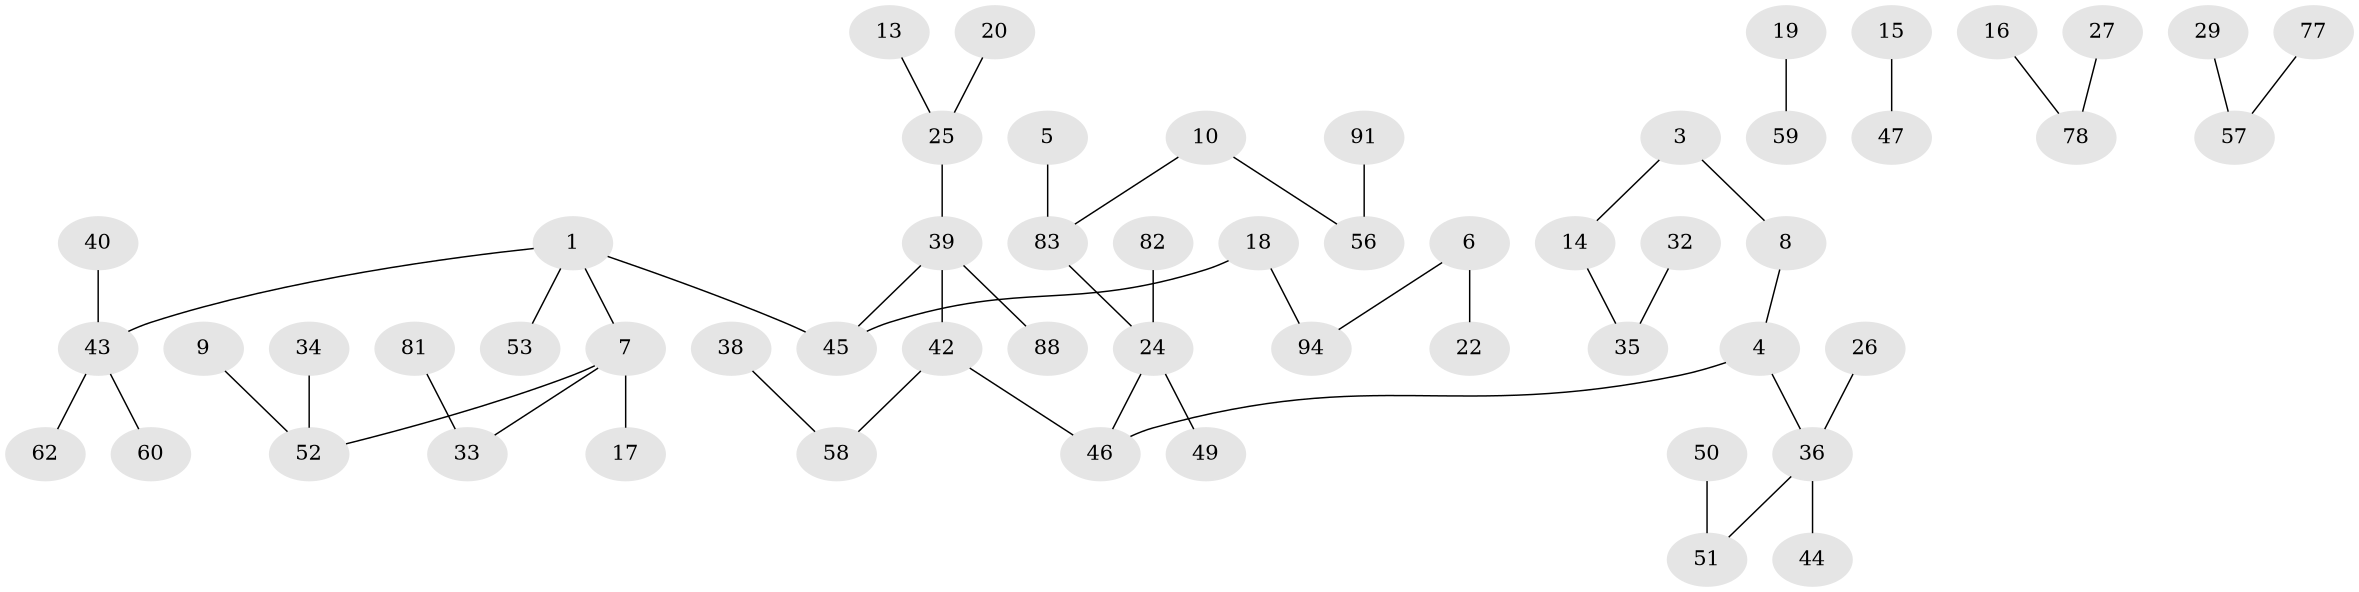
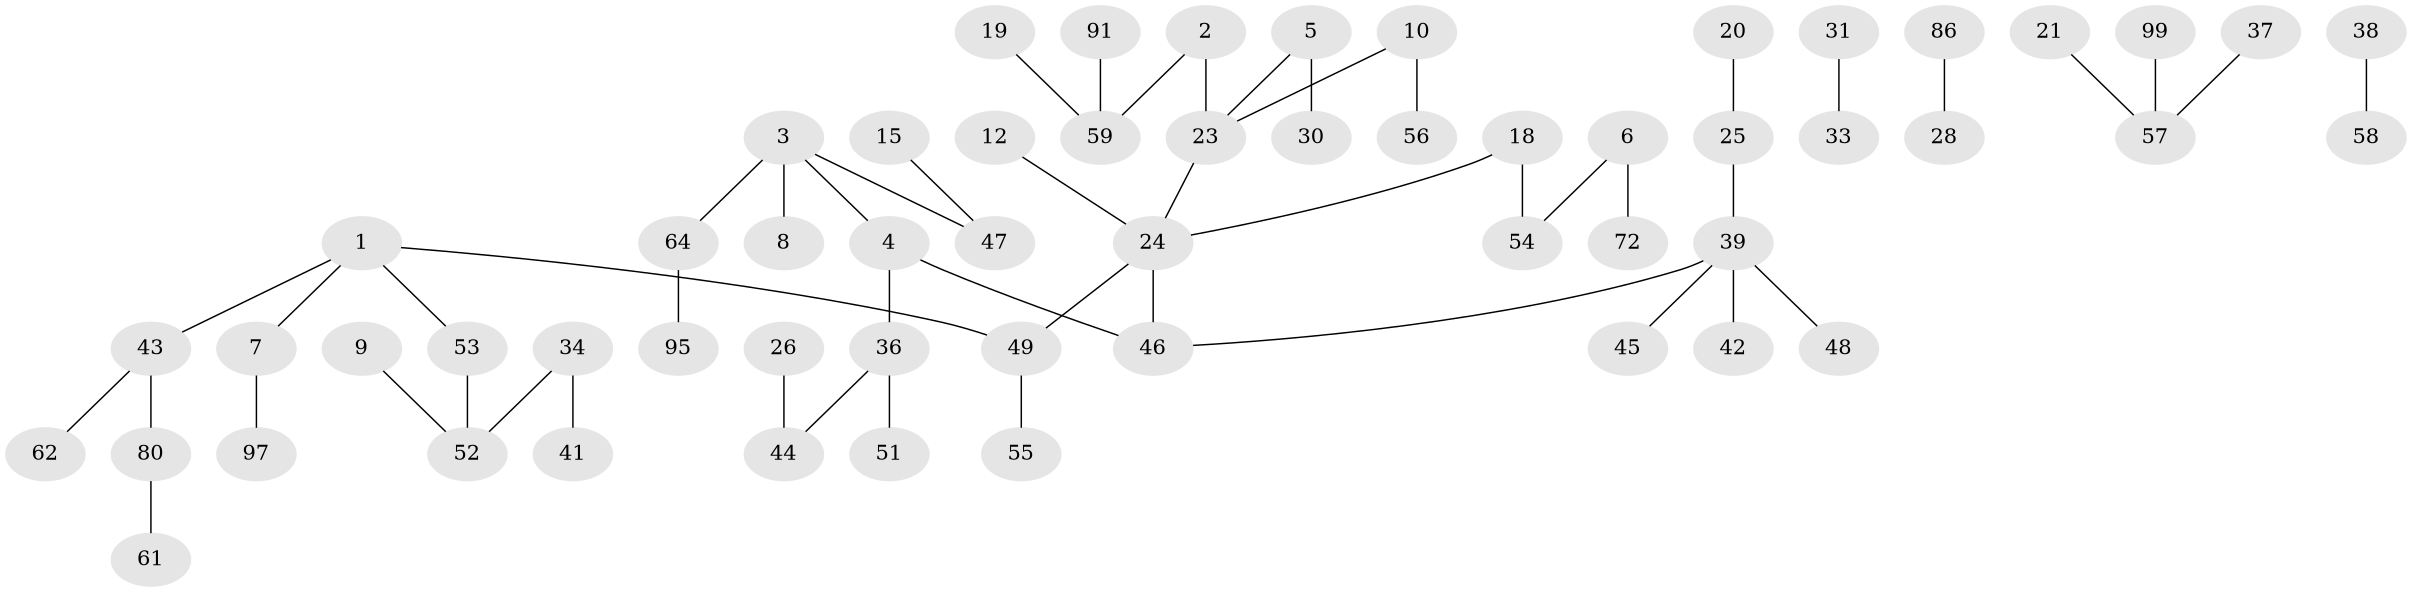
node "13": removed
node "2": added
node "16": label "16" -> "86"
node "21": added
node "27": removed
node "29": label "29" -> "99"
node "77": label "77" -> "37"
node "30": added
node "78": label "78" -> "28"
edge "3" -- "47": added
edge "91" -- "56": now "91" -- "59"
node "40": removed
node "83": label "83" -> "23"
node "82": label "82" -> "12"
node "14": label "14" -> "64"
node "32": removed
edge "1" -- "45": now "1" -- "49"
edge "18" -- "45": now "18" -- "24"
edge "8" -- "4": now "3" -- "4"
node "81": label "81" -> "31"
node "88": label "88" -> "48"
node "94": label "94" -> "54"
node "22": label "22" -> "72"
node "35": label "35" -> "95"
edge "42" -- "58": removed
edge "7" -- "33": removed
edge "42" -- "46": now "39" -- "46"
edge "26" -- "36": now "26" -- "44"
edge "7" -- "52": now "53" -- "52"
node "60": label "60" -> "80"
node "41": added
node "17": label "17" -> "97"
node "55": added
node "50": removed
node "61": added
